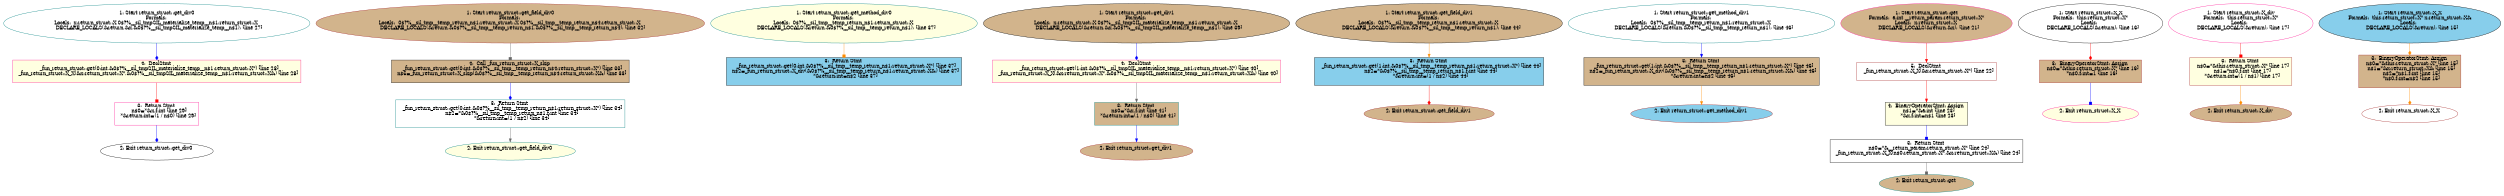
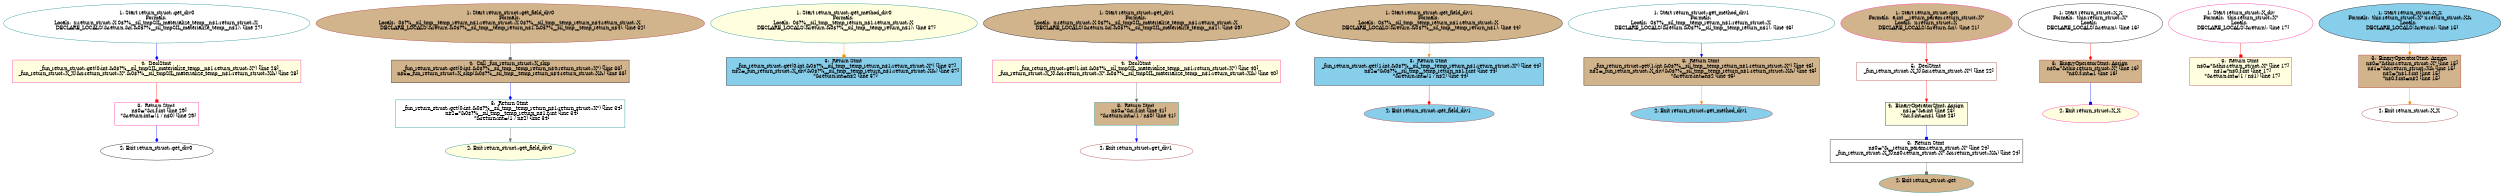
node "2: Exit return_struct::get_field_div1": fillcolor tan -> skyblue
node "2: Exit return_struct::X_div": removed
node "2: Exit return_struct::get_div1": fillcolor tan -> white
